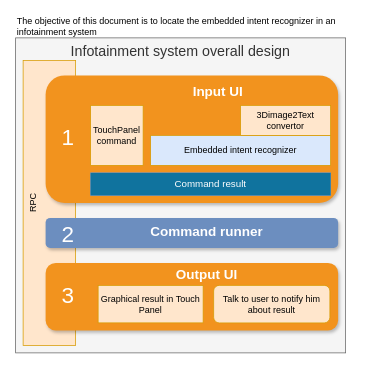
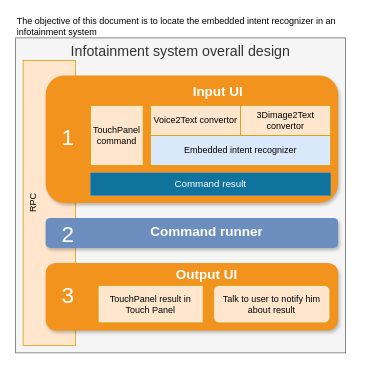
node "Voice2Text convertor": added
node "Graphical result in Touch Panel": label "Graphical result in Touch Panel" -> "TouchPanel result in Touch Panel"
